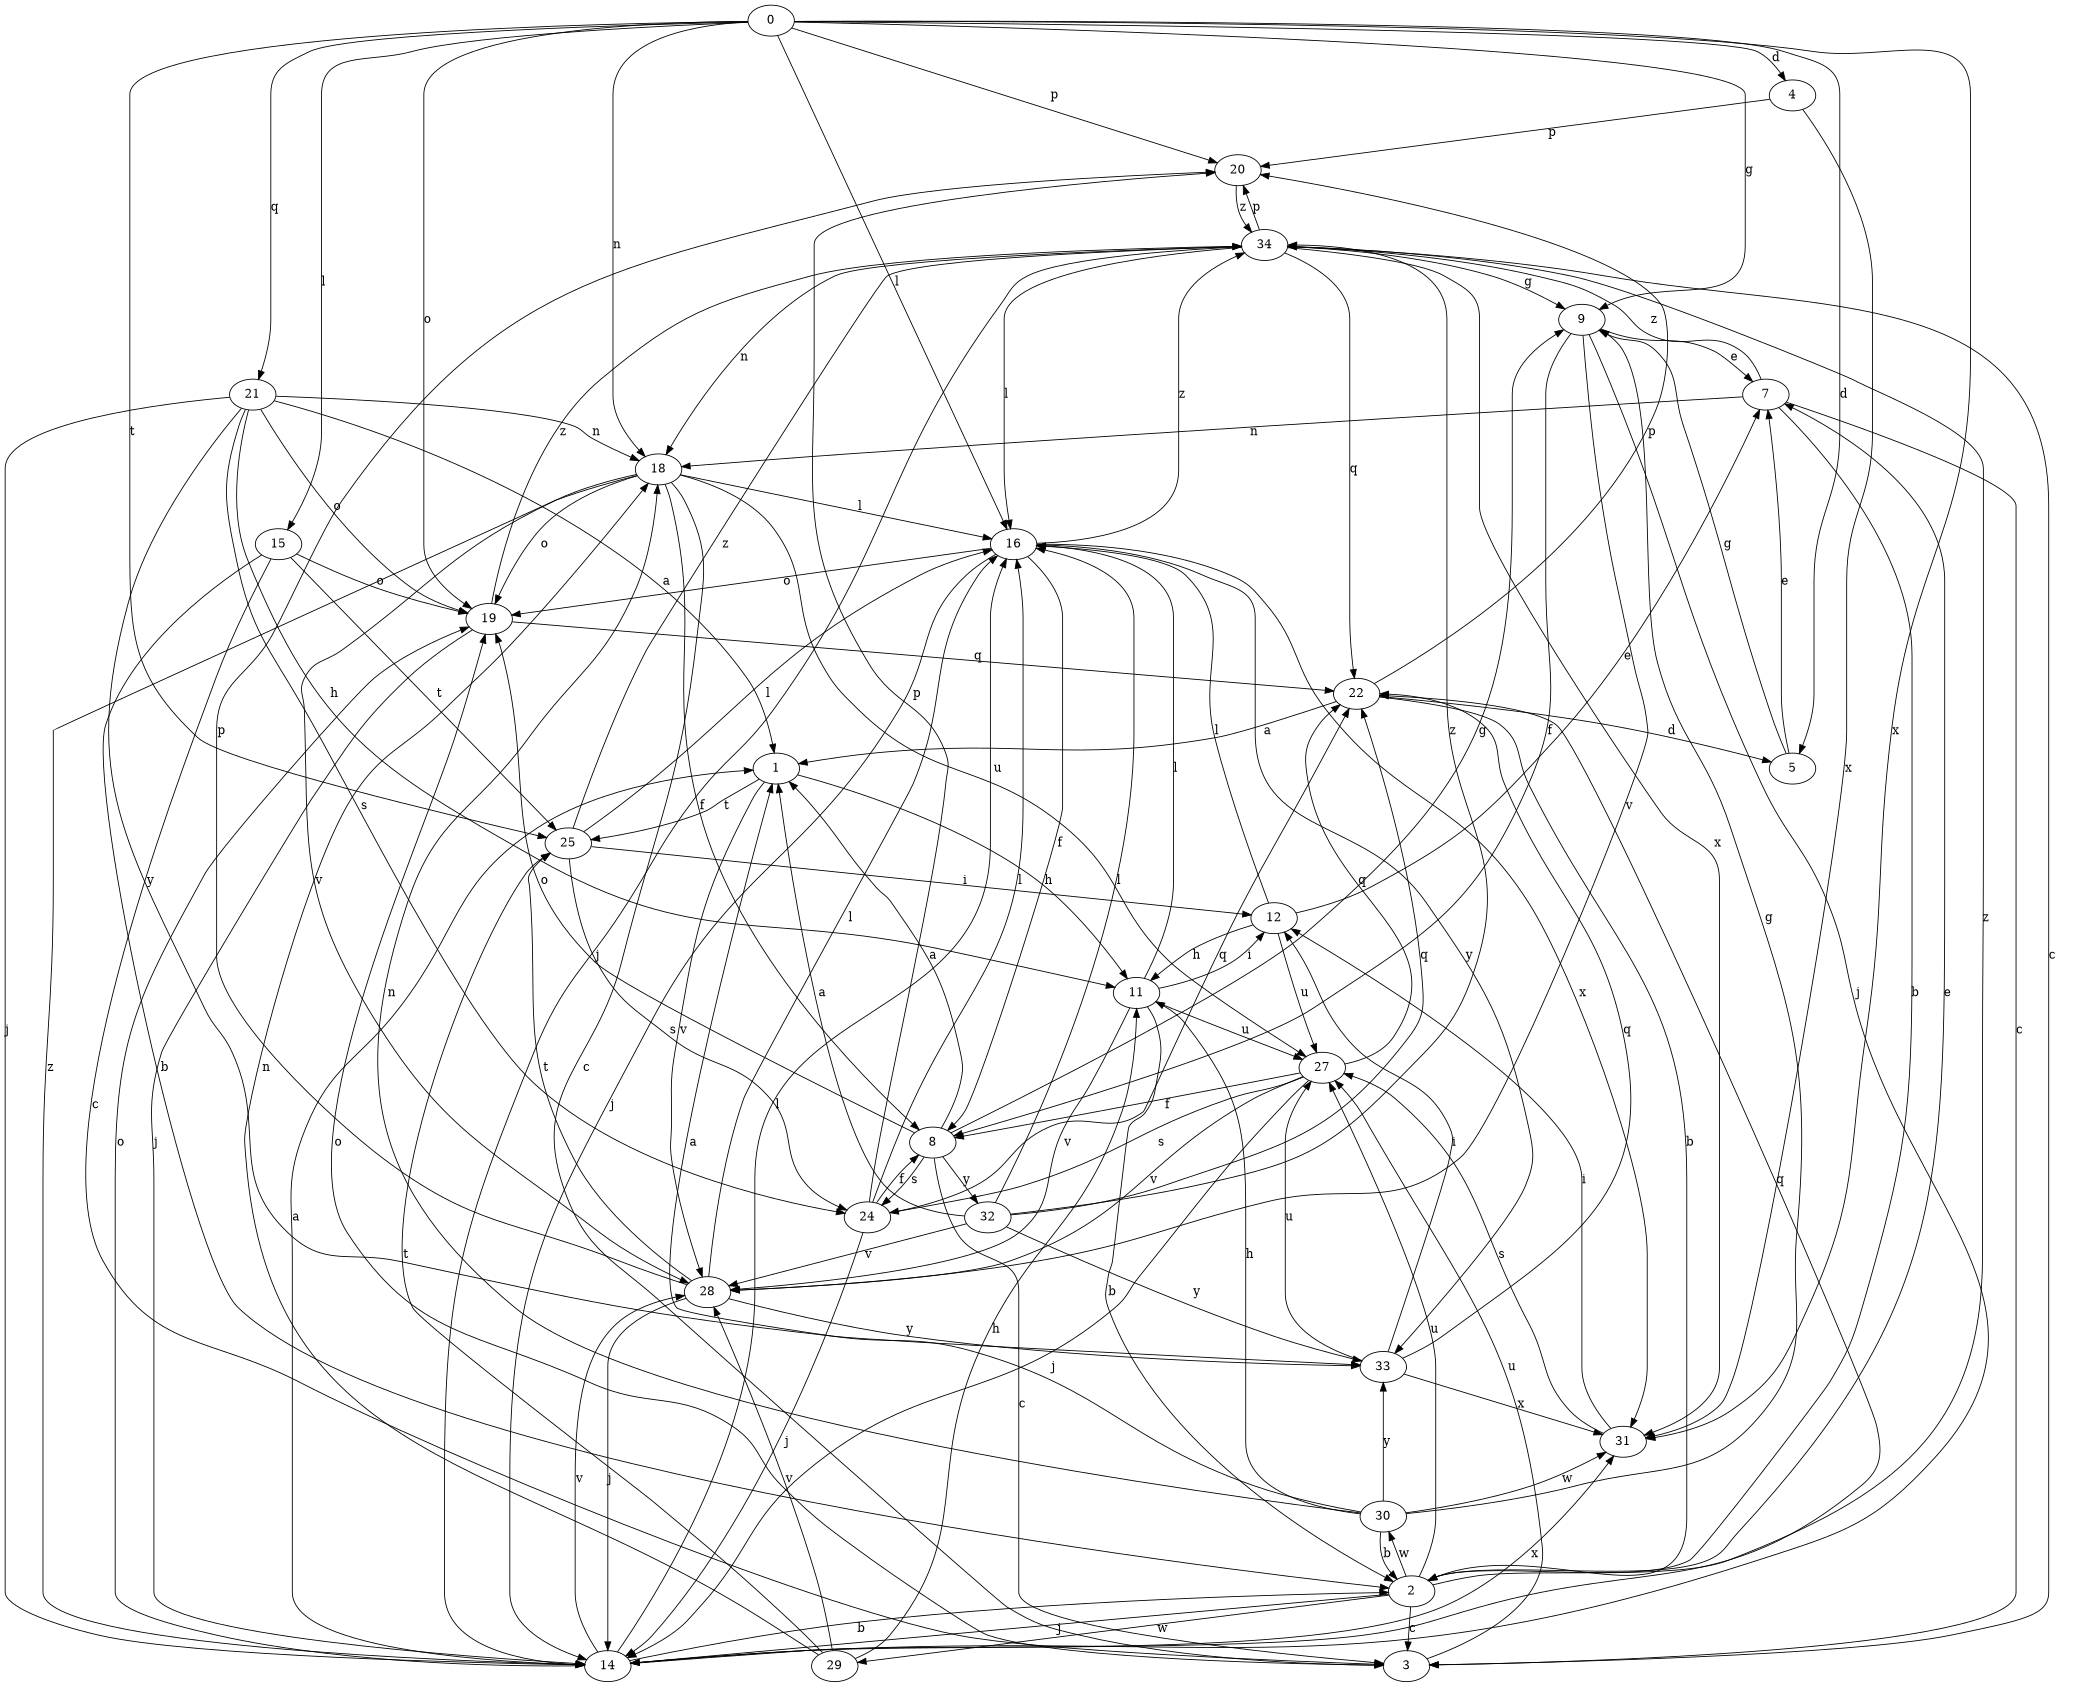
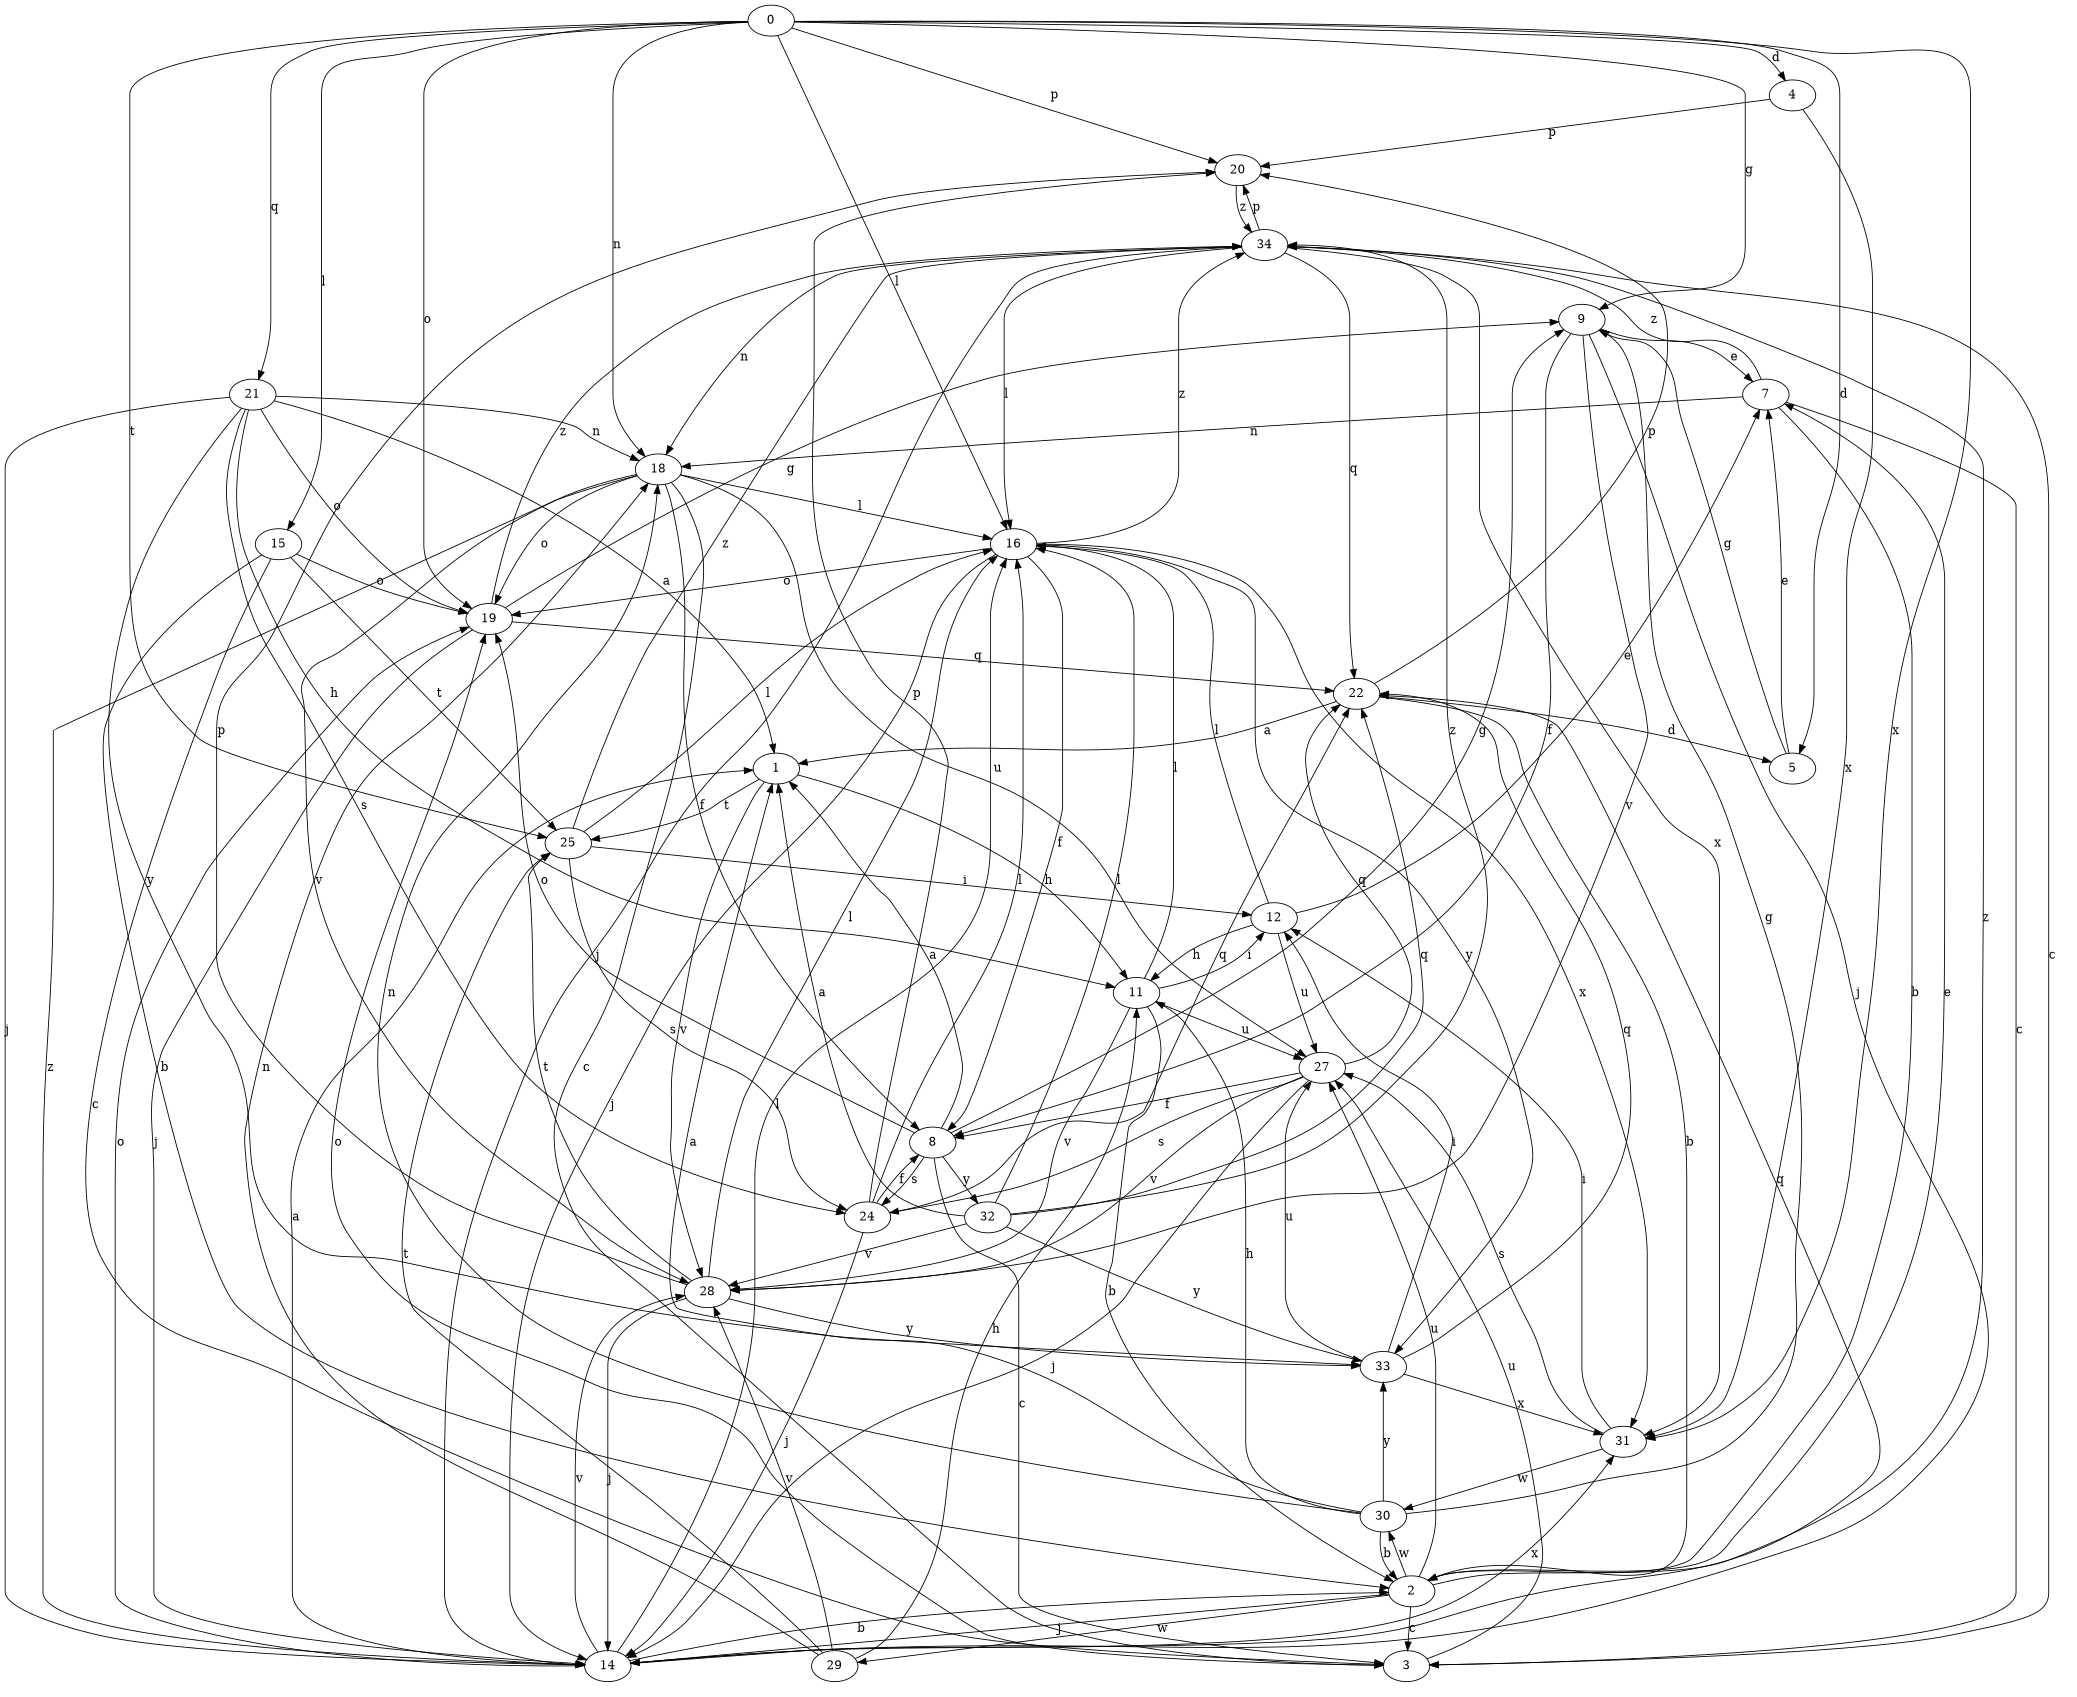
edge "34" -> "9": now "19" -> "9"
edge "30" -> "31": reversed
